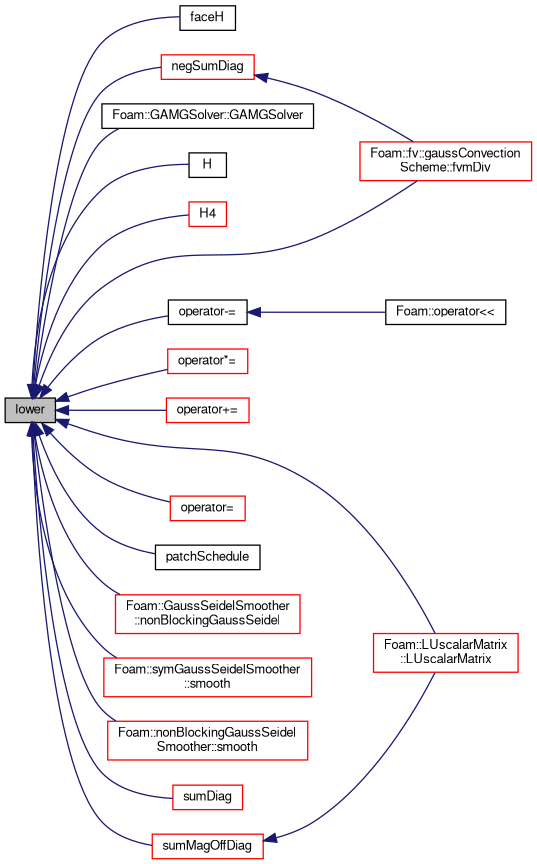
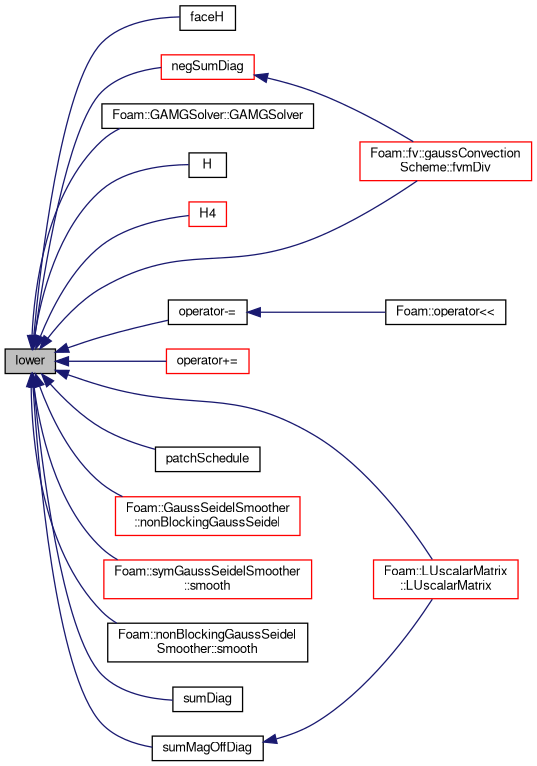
node "operator*=": removed
node "operator=": removed
node "Foam::nonBlockingGaussSeidel Smoother::smooth": color red -> black
node "sumDiag": color red -> black
node "sumMagOffDiag": color red -> black
